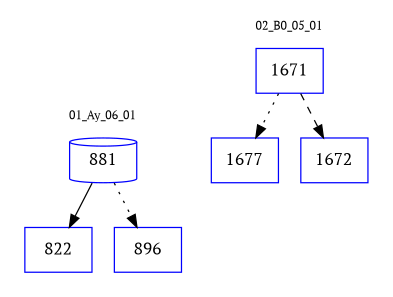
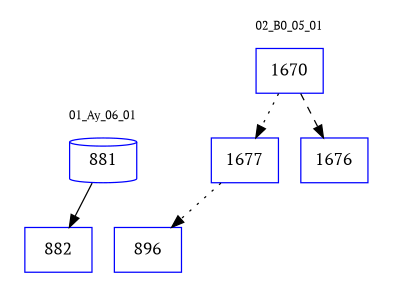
node "1671": label "1671" -> "1670"
node "1672": label "1672" -> "1676"
edge "881" -> "896": now "1677" -> "896"
node "822": label "822" -> "882"
